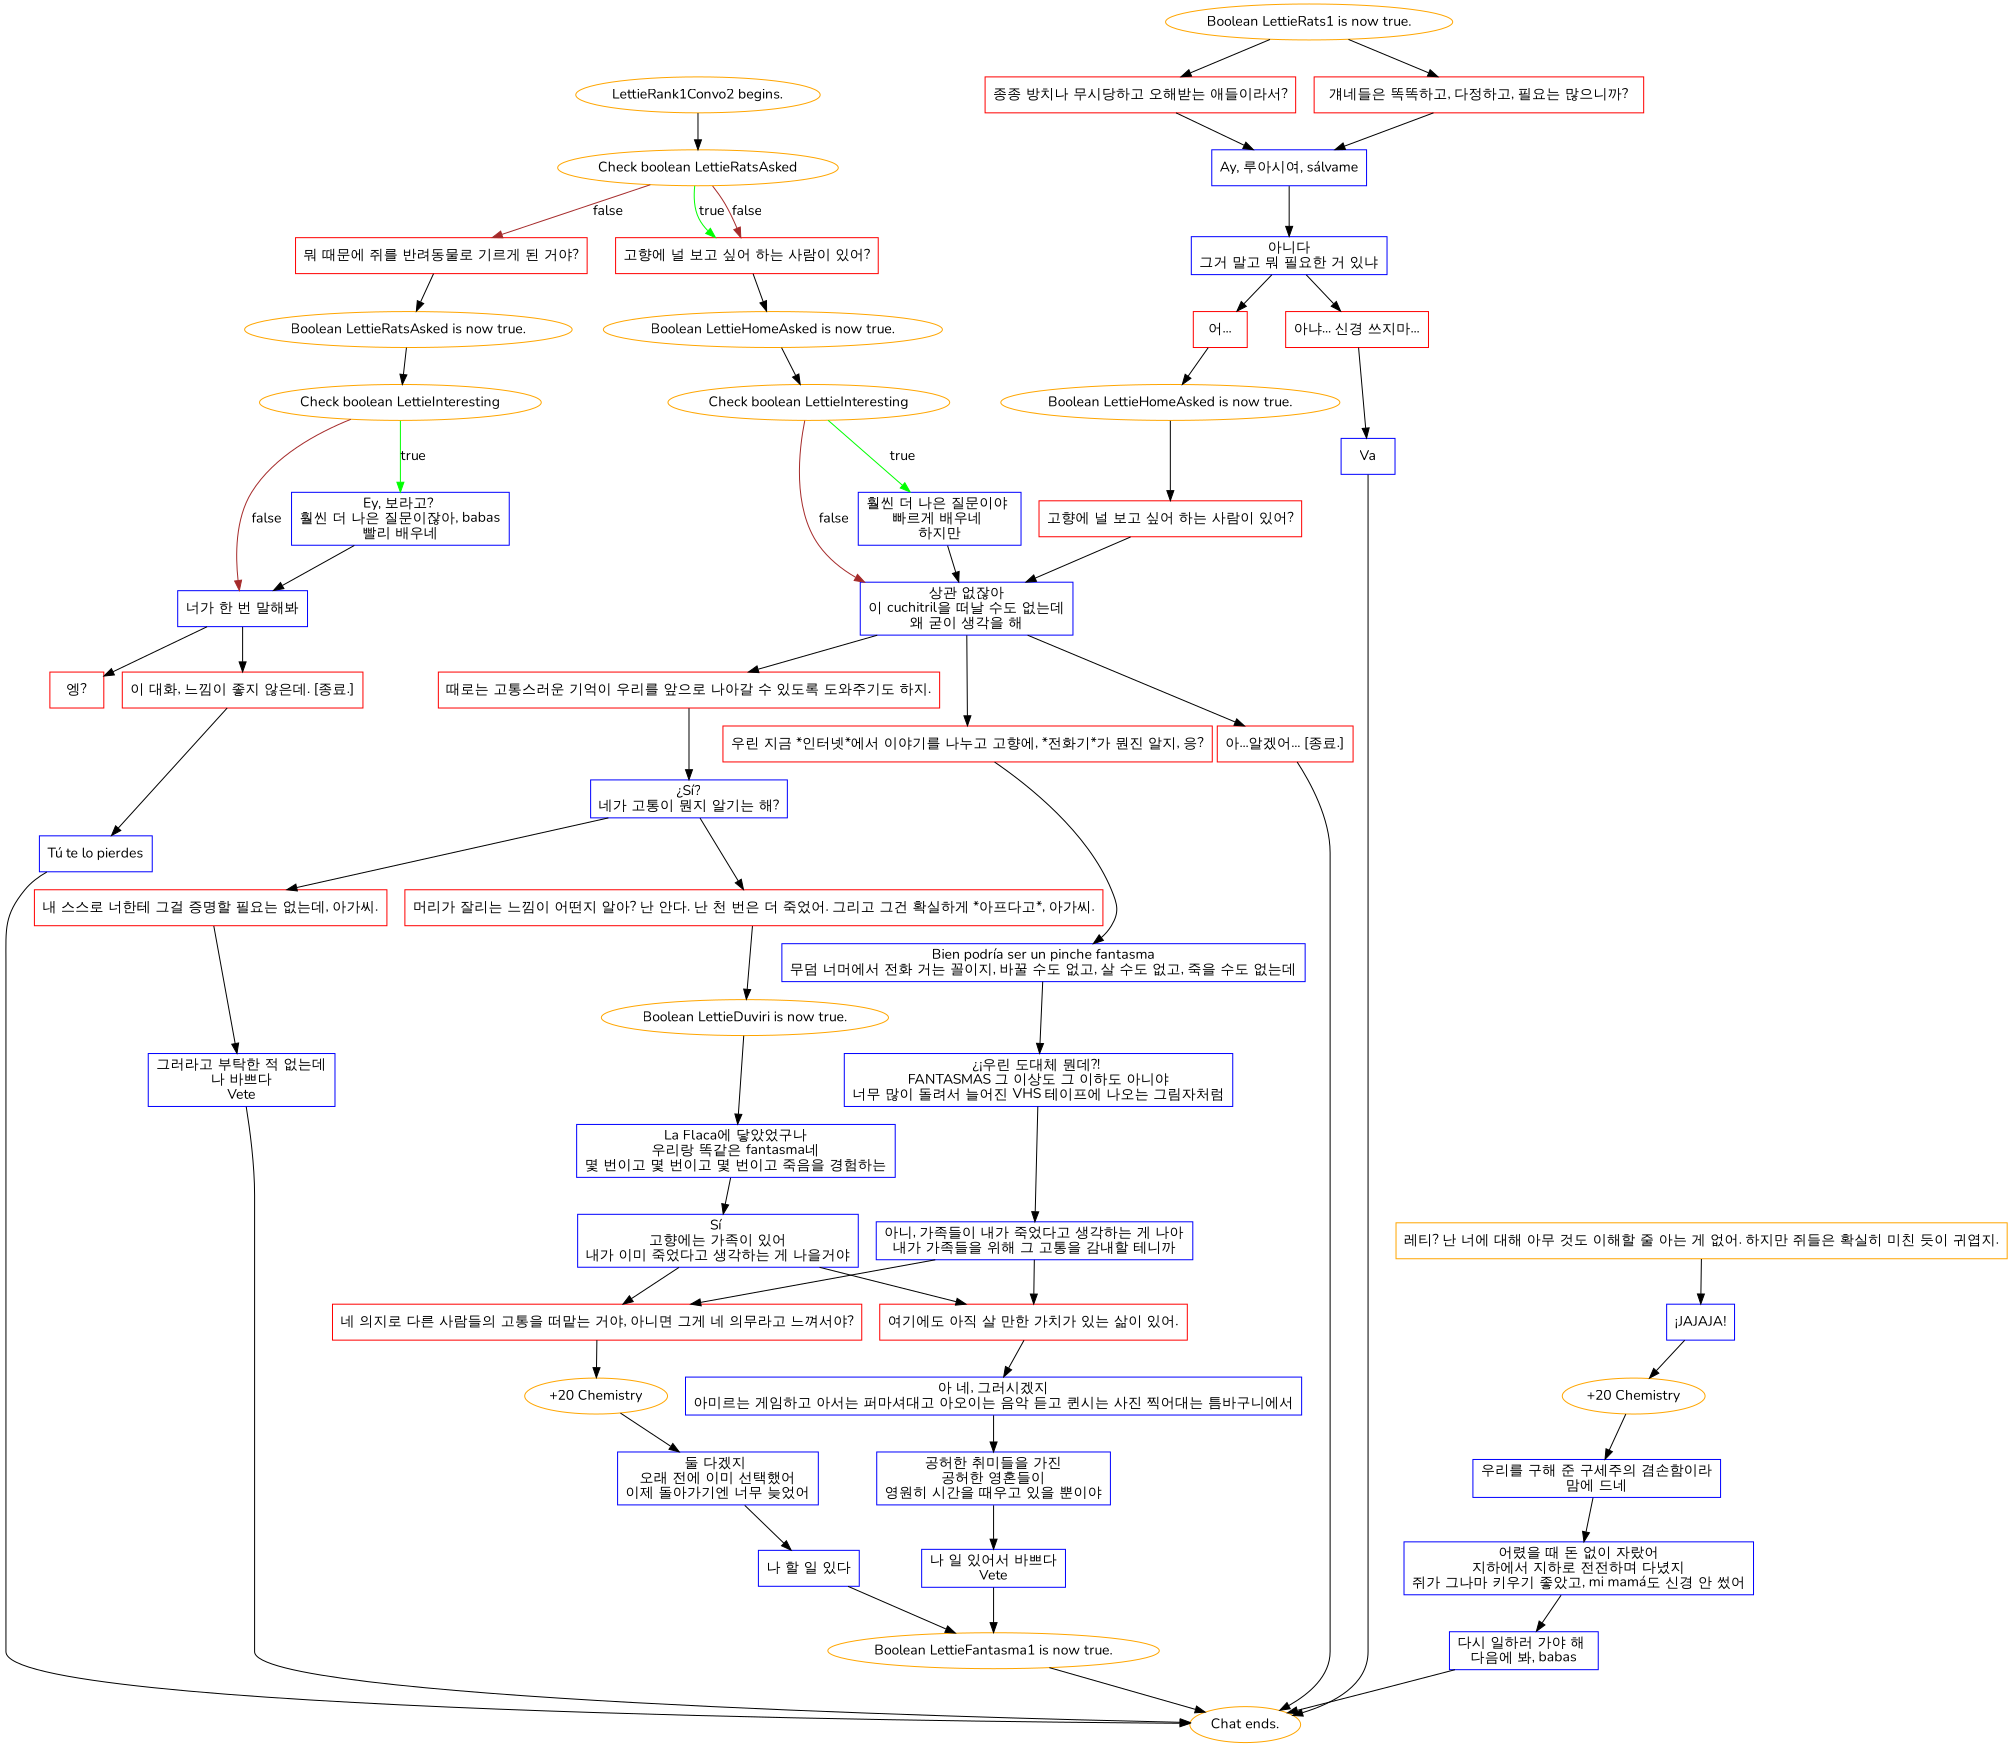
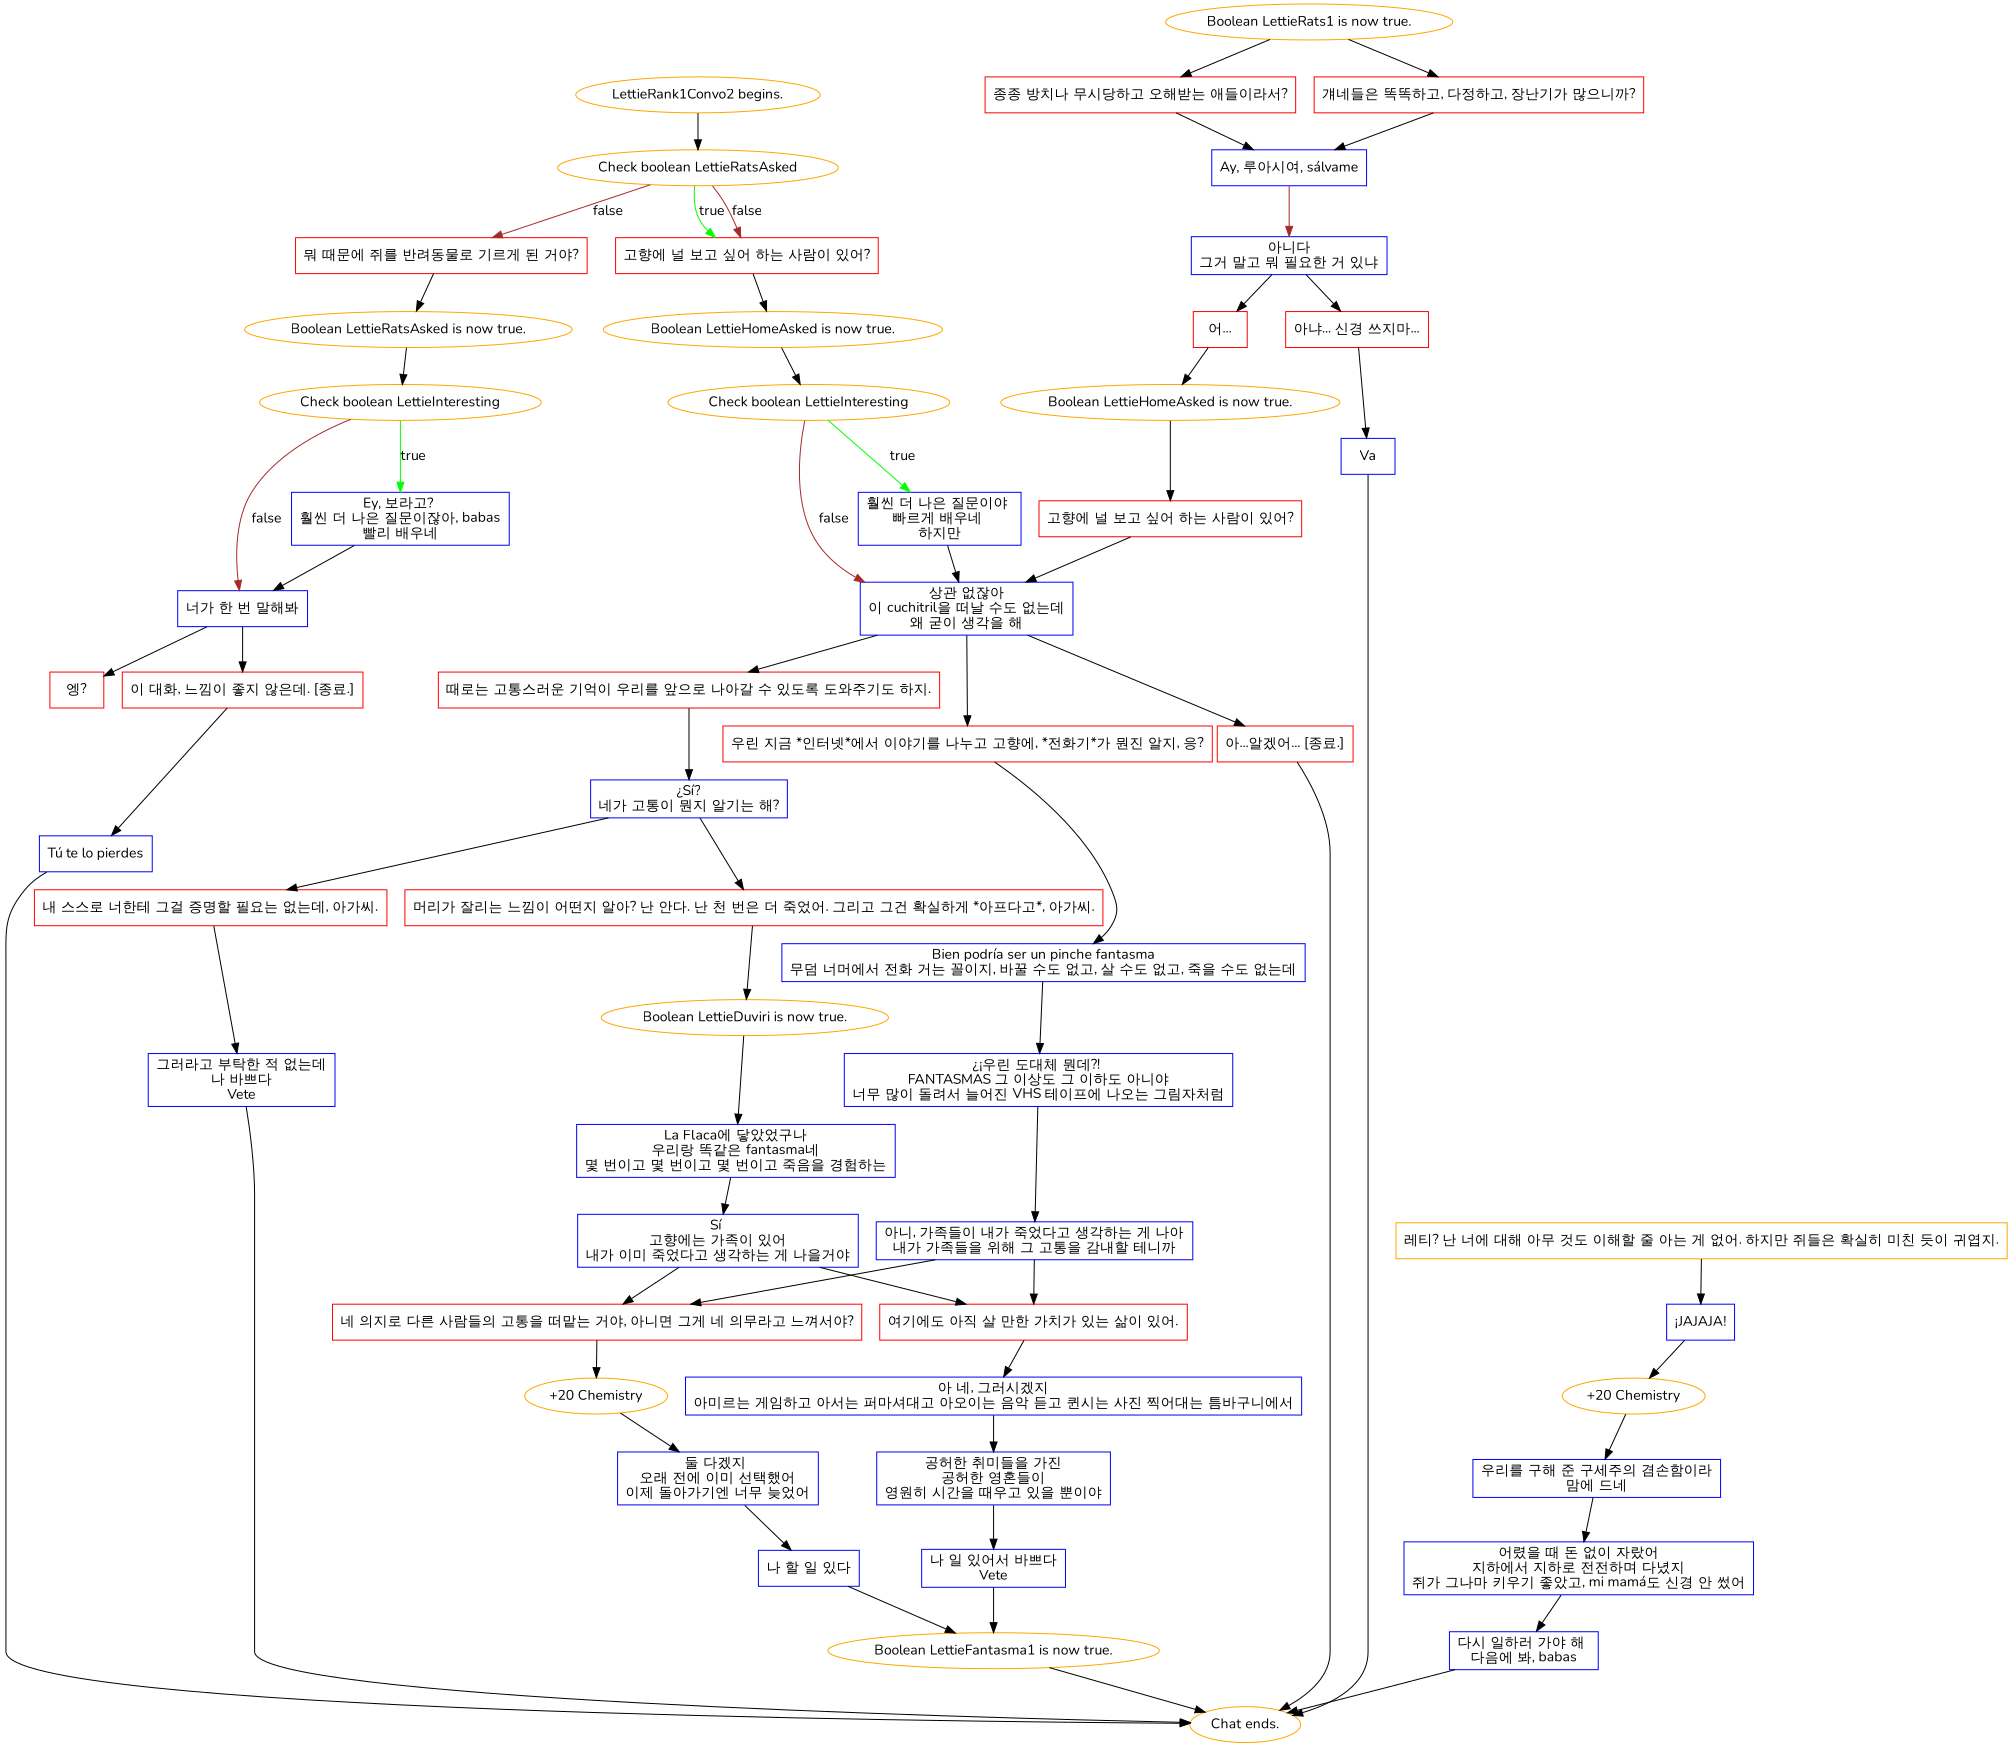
node "걔네들은 똑똑하고, 다정하고, 필요는 많으니까?": label "걔네들은 똑똑하고, 다정하고, 필요는 많으니까?" -> "걔네들은 똑똑하고, 다정하고, 장난기가 많으니까?"
edge "Ay, 루아시여, sálvame" -> "아니다 그거 말고 뭐 필요한 거 있냐": color black -> brown
